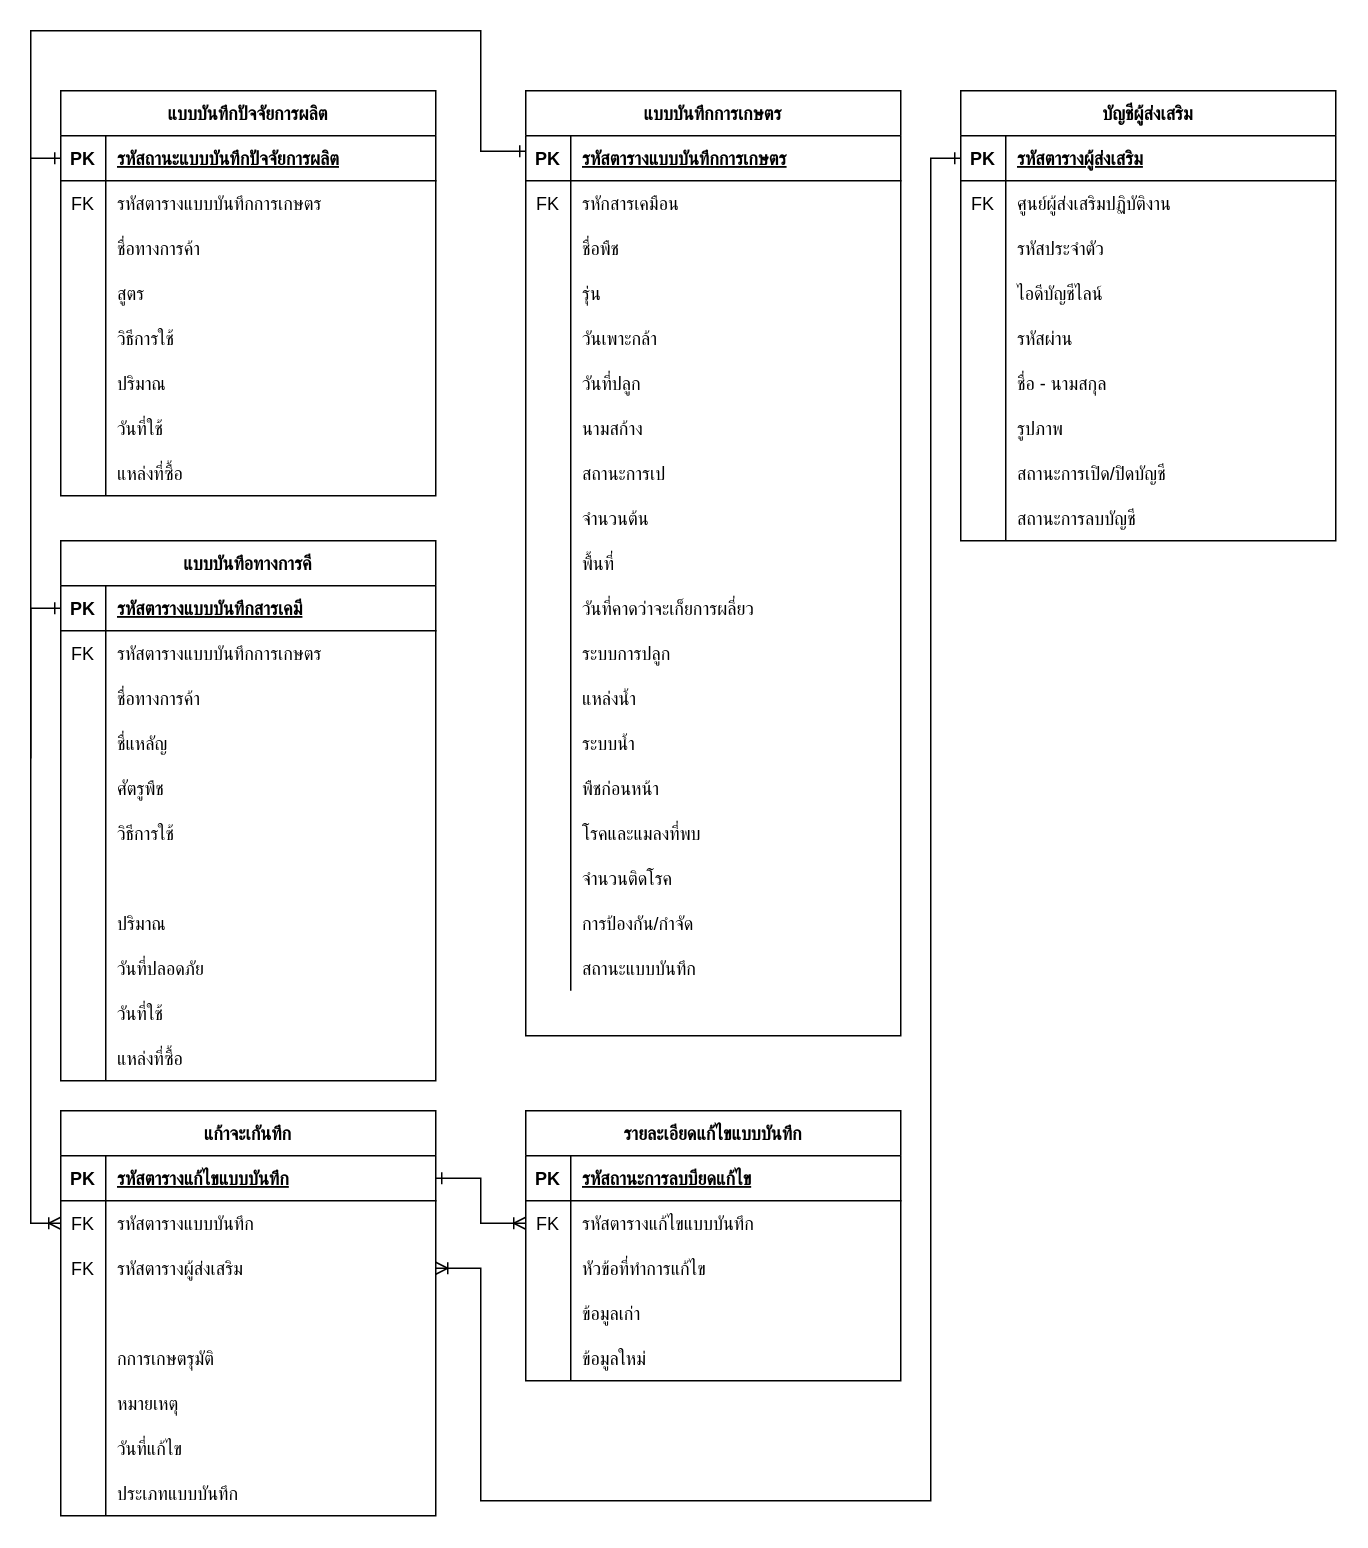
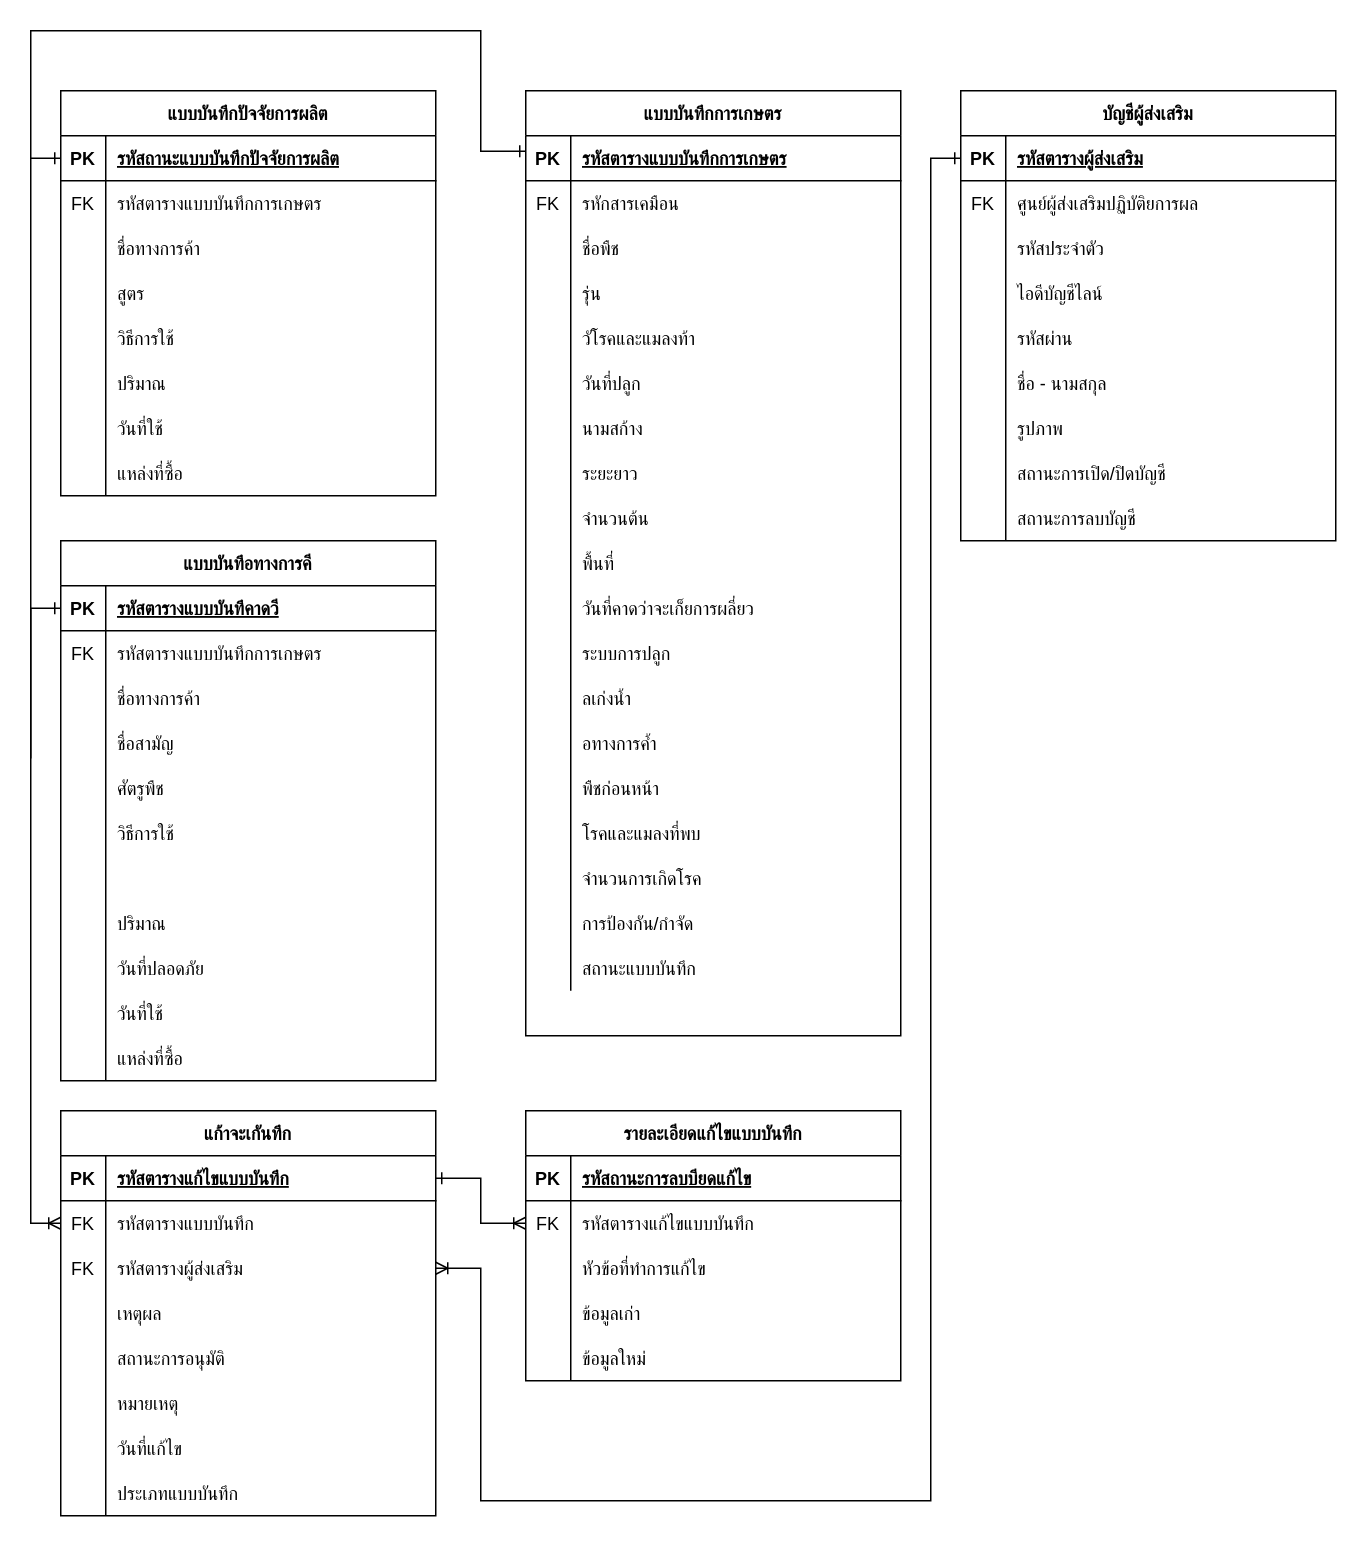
node "ศูนย์ผู้ส่งเสริมปฏิบัติงาน": label "ศูนย์ผู้ส่งเสริมปฏิบัติงาน" -> "ศูนย์ผู้ส่งเสริมปฏิบัติยการผล"
node "วันเพาะกล้า": label "วันเพาะกล้า" -> "วัโรคและแมลงท้า"
node "สถานะการเป": label "สถานะการเป" -> "ระยะยาว"
node "รหัสตารางแบบบันทึกสารเคมี": label "รหัสตารางแบบบันทึกสารเคมี" -> "รหัสตารางแบบบันทึคาดวี"
node "แหล่งน้ำ": label "แหล่งน้ำ" -> "ลเก่งน้ำ"
node "ชื่แหลัญ": label "ชื่แหลัญ" -> "ชื่อสามัญ"
node "ระบบน้ำ": label "ระบบน้ำ" -> "อทางการค้ำ"
node "จำนวนติดโรค": label "จำนวนติดโรค" -> "จำนวนการเกิดโรค"
node "เหตุผล": added
node "กการเกษตรุมัติ": label "กการเกษตรุมัติ" -> "สถานะการอนุมัติ"
